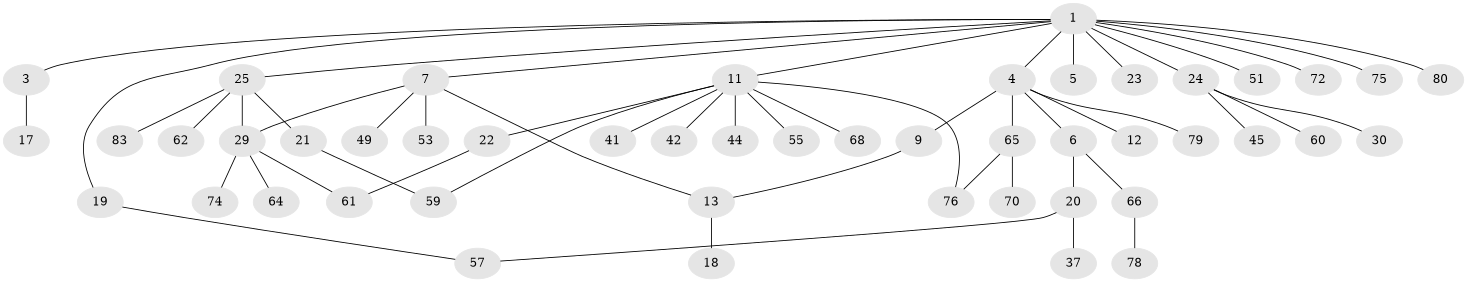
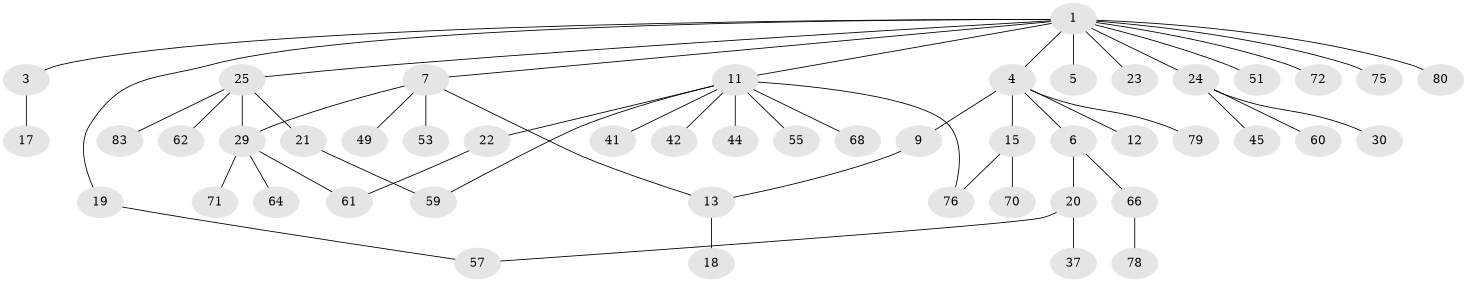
node "65": label "65" -> "15"
node "74": label "74" -> "71"
